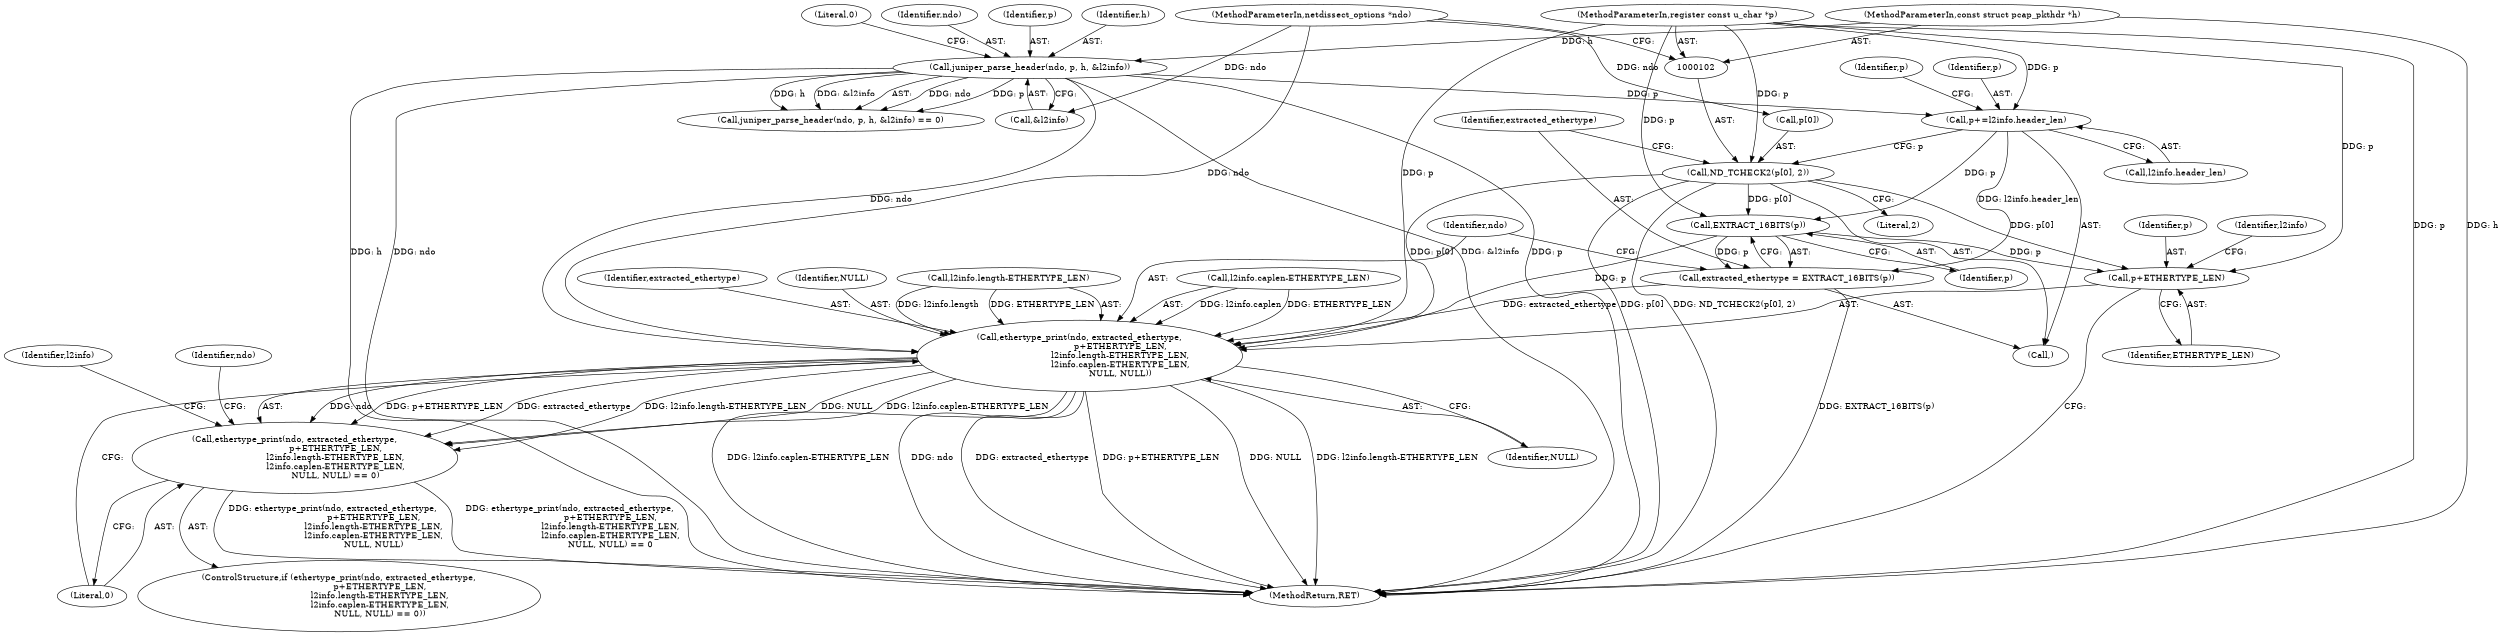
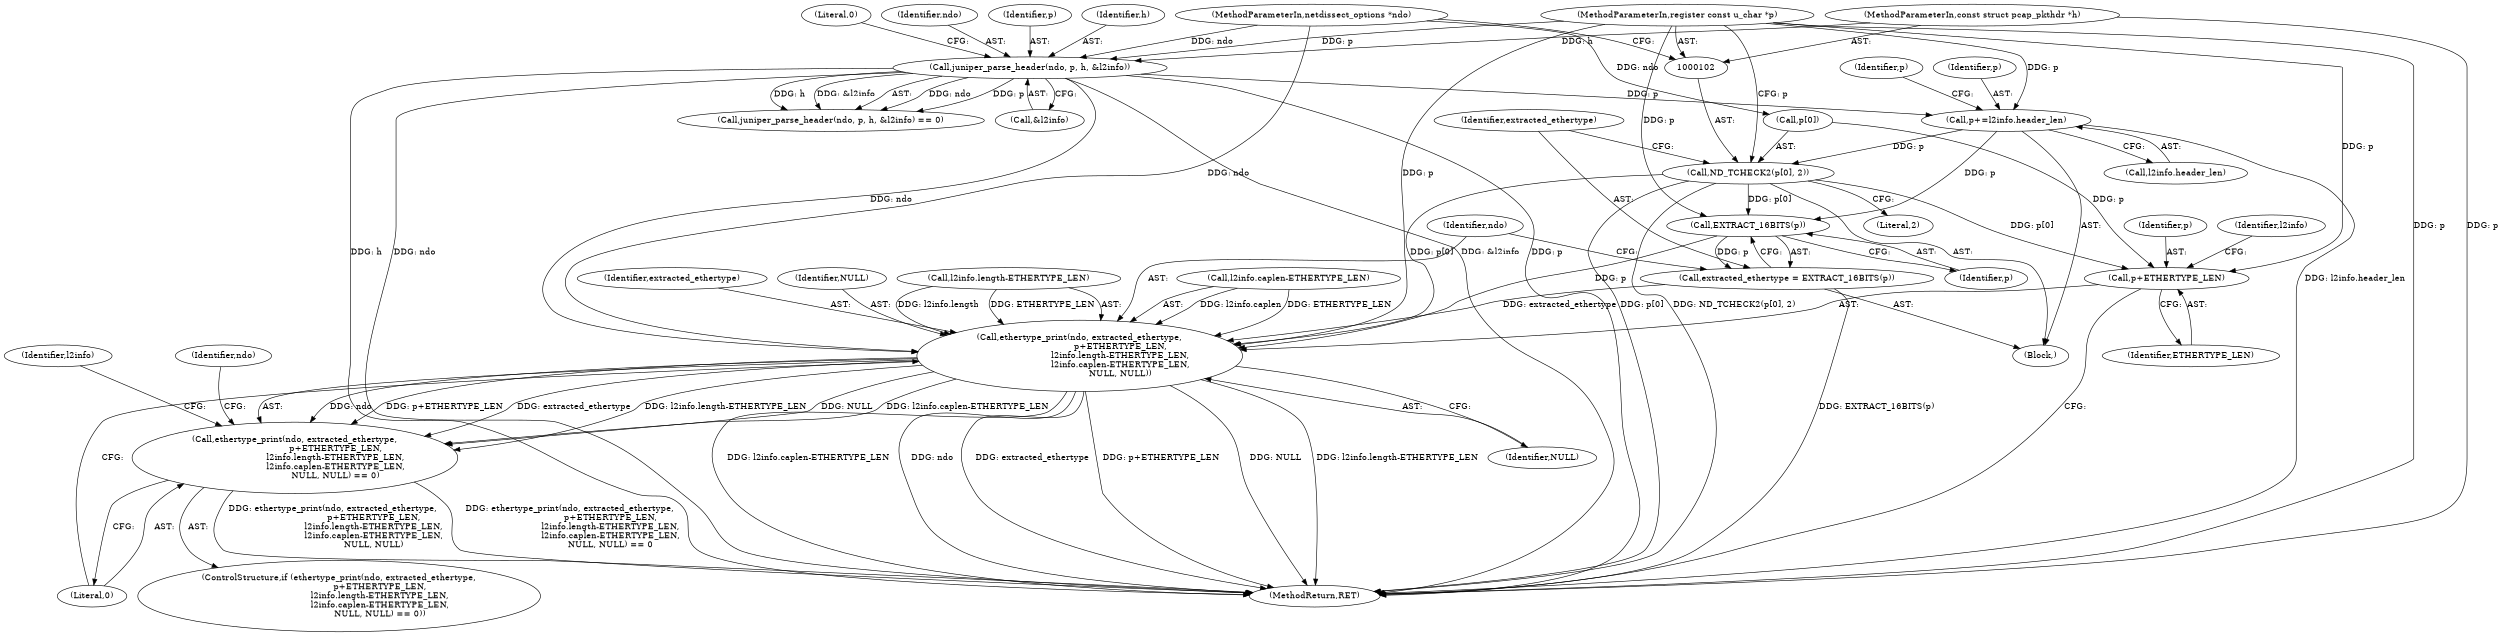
edge "(MethodParameterIn,register const u_char *p)" -> "(Call,juniper_parse_header(ndo, p, h, &l2info))": added, label "DDG: p"
edge "(MethodParameterIn,netdissect_options *ndo)" -> "(Call,&l2info)": now "(MethodParameterIn,netdissect_options *ndo)" -> "(Call,juniper_parse_header(ndo, p, h, &l2info))"
edge "(MethodParameterIn,register const u_char *p)" -> "(Call,ND_TCHECK2(p[0], 2))": label "DDG: p" -> "CFG: p"
edge "(Call,p+=l2info.header_len)" -> "(Call,ND_TCHECK2(p[0], 2))": label "CFG: p" -> "DDG: p"
edge "(Call,p+=l2info.header_len)" -> "(Call,extracted_ethertype = EXTRACT_16BITS(p))": now "(Call,p+=l2info.header_len)" -> "(MethodReturn,RET)"
edge "(MethodParameterIn,const struct pcap_pkthdr *h)" -> "(MethodReturn,RET)": label "DDG: h" -> "DDG: p"
edge "(Call,EXTRACT_16BITS(p))" -> "(Call,p+ETHERTYPE_LEN)": now "(Call,p[0])" -> "(Call,p+ETHERTYPE_LEN)"
node "(Call,)": label "(Call,)" -> "(Block,)"
